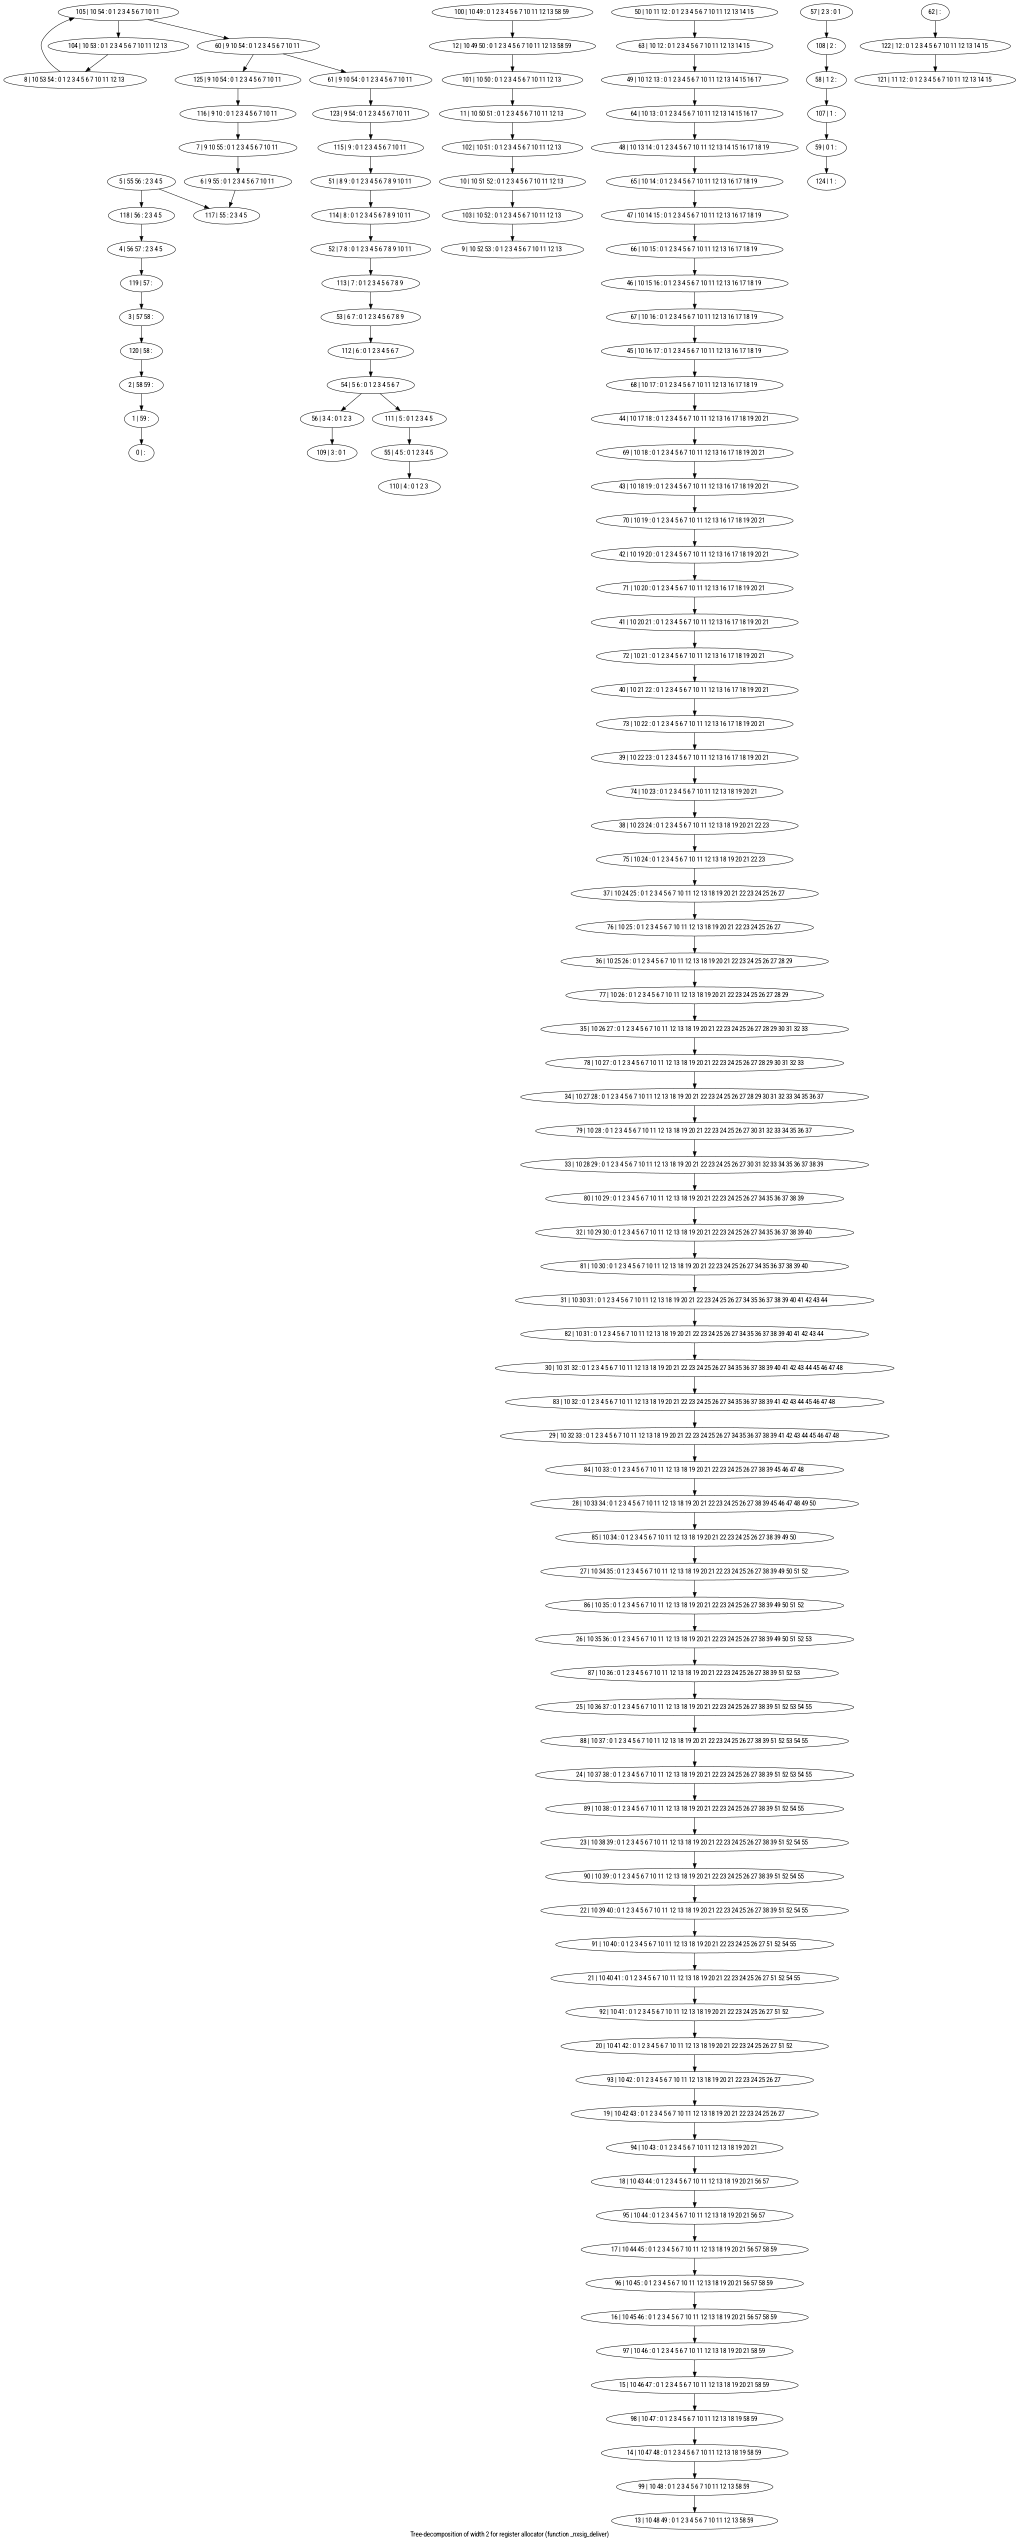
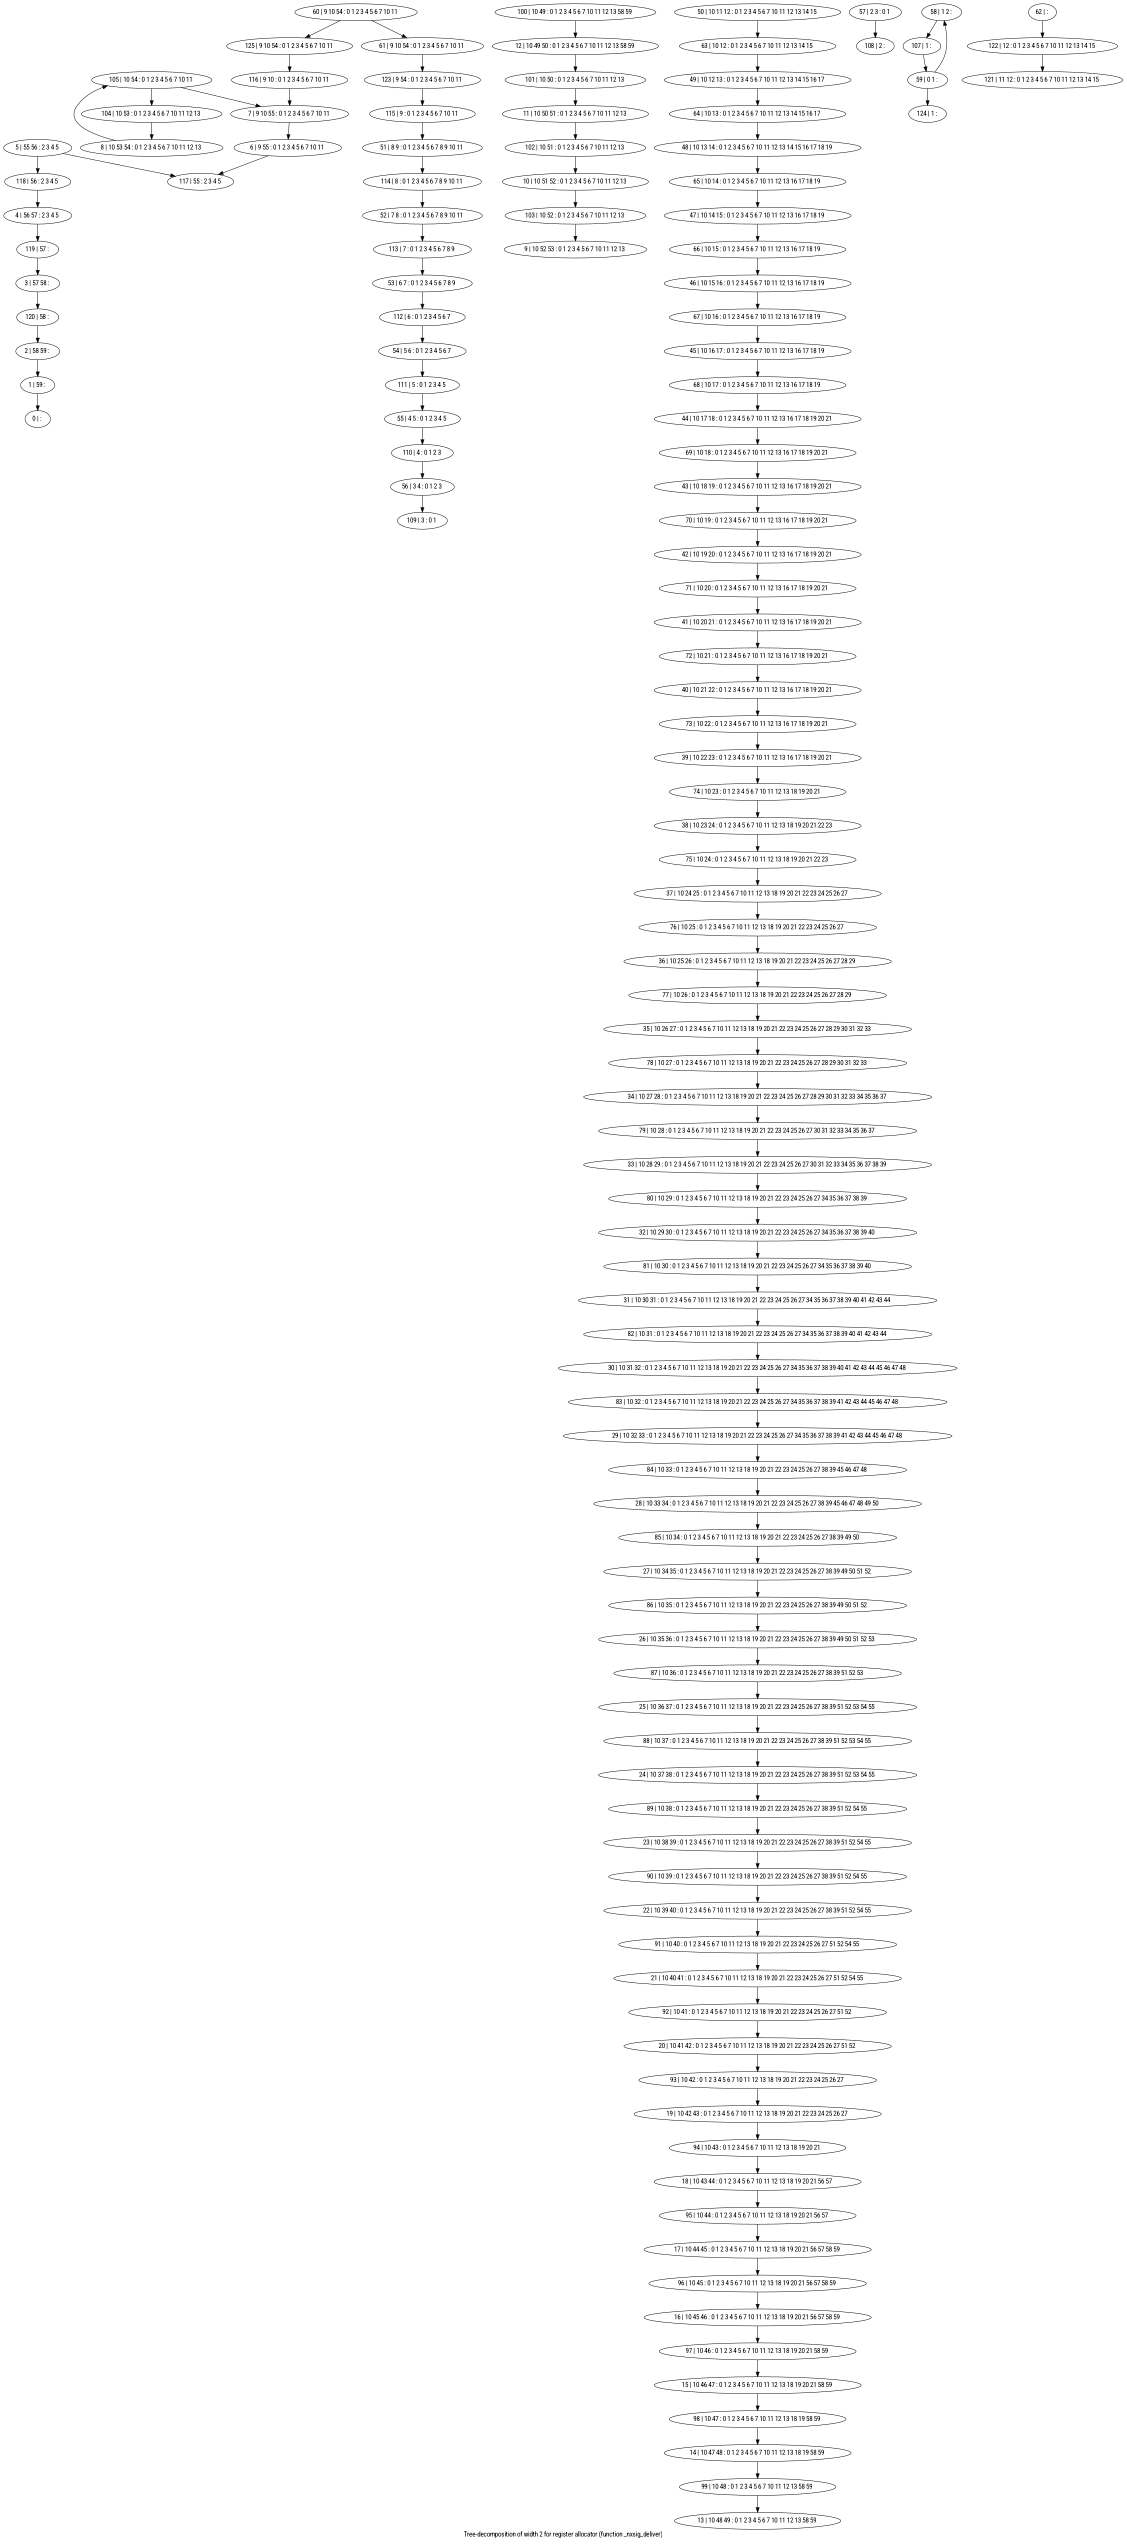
edge "105 | 10 54 : 0 1 2 3 4 5 6 7 10 11" -> "60 | 9 10 54 : 0 1 2 3 4 5 6 7 10 11": now "105 | 10 54 : 0 1 2 3 4 5 6 7 10 11" -> "7 | 9 10 55 : 0 1 2 3 4 5 6 7 10 11"
edge "108 | 2 :" -> "58 | 1 2 :": now "59 | 0 1 :" -> "58 | 1 2 :"
edge "54 | 5 6 : 0 1 2 3 4 5 6 7" -> "56 | 3 4 : 0 1 2 3": now "110 | 4 : 0 1 2 3" -> "56 | 3 4 : 0 1 2 3"
